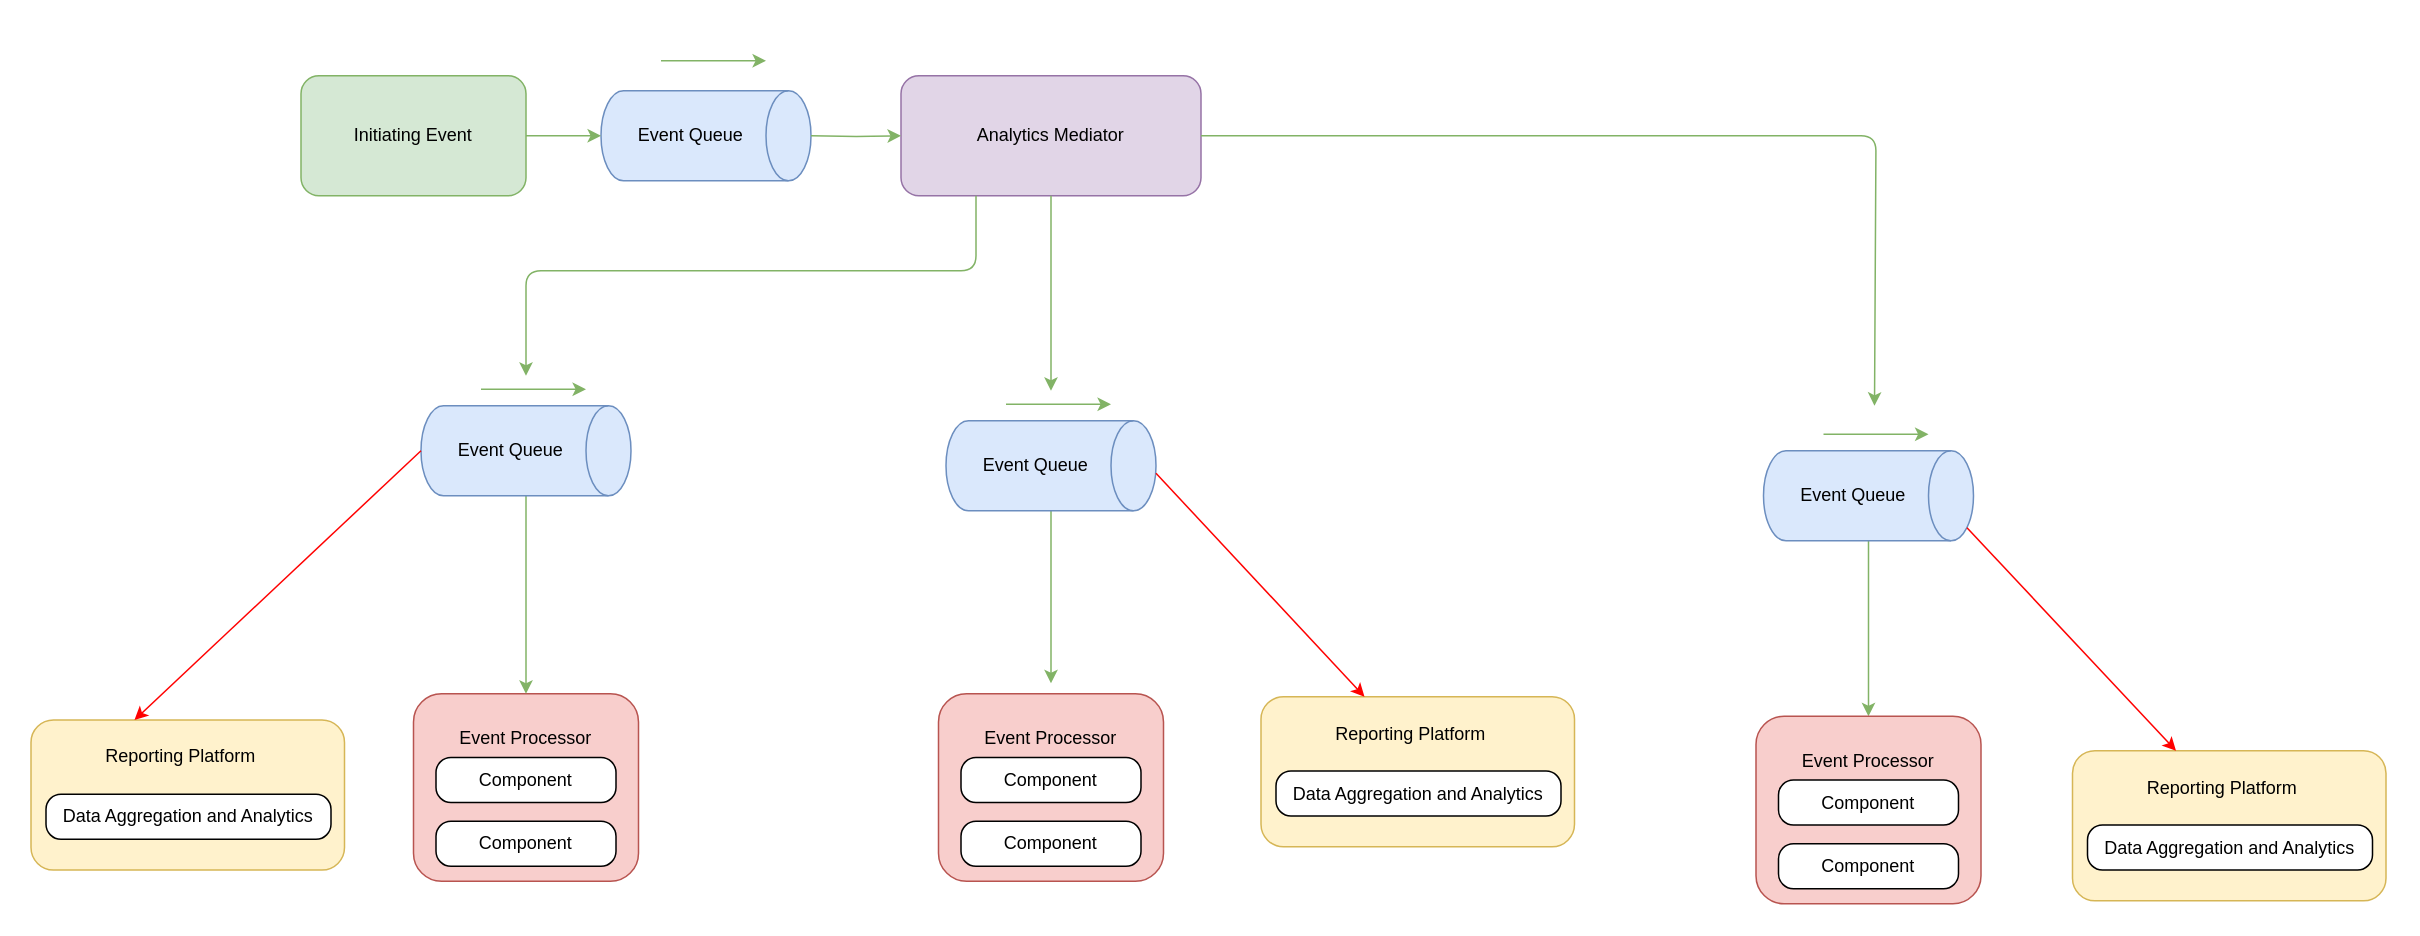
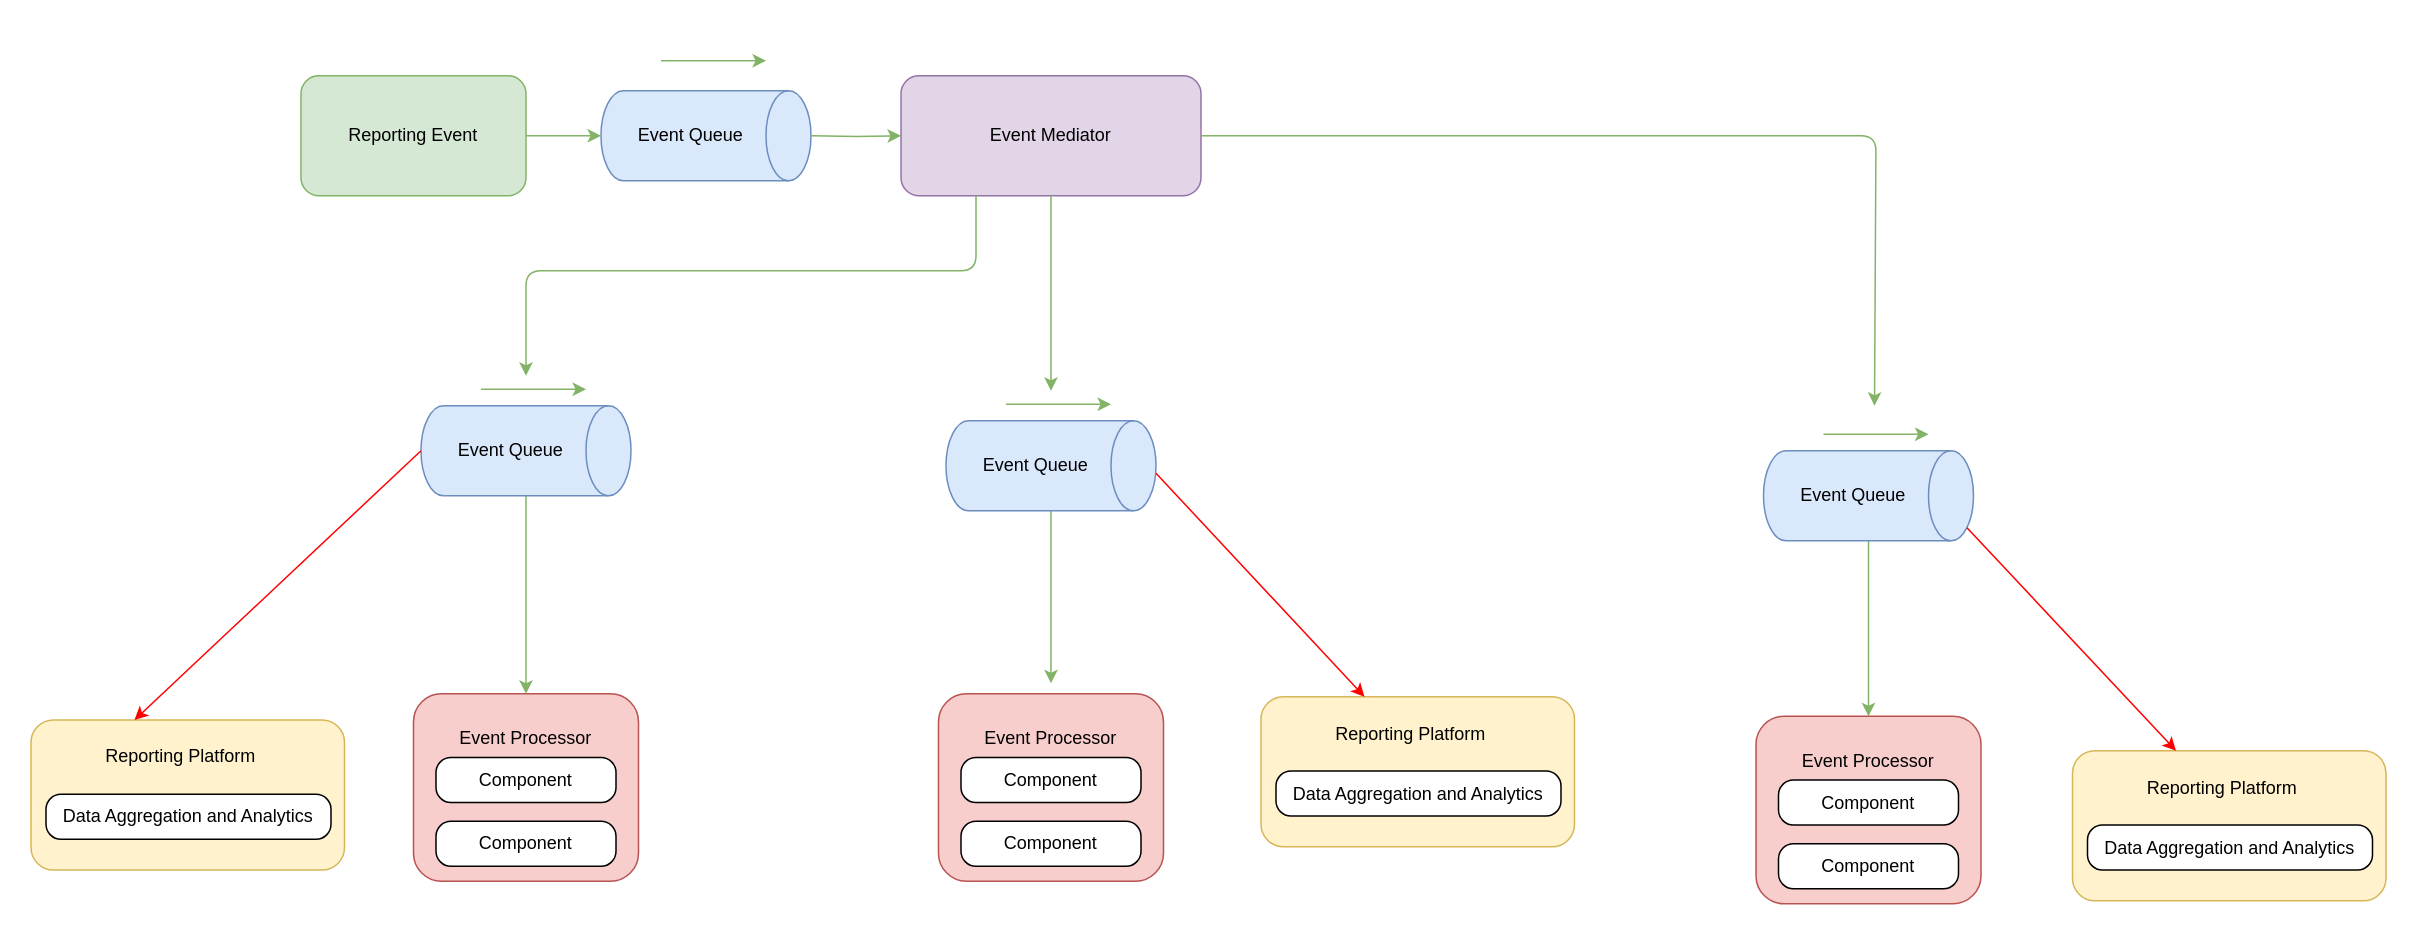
node "Initiating Event": label "Initiating Event" -> "Reporting Event"
node "Analytics Mediator": label "Analytics Mediator" -> "Event Mediator"
